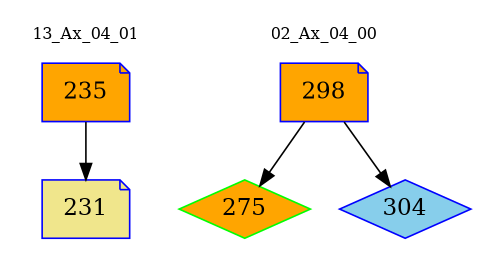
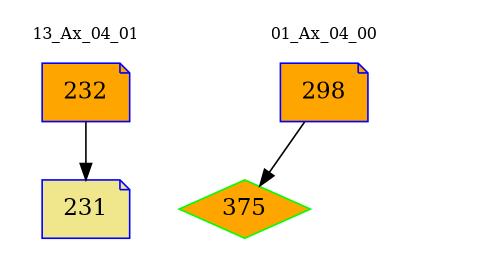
cluster "02_Ax_04_00": label "02_Ax_04_00" -> "01_Ax_04_00"
node "235": label "235" -> "232"
node "275": label "275" -> "375"
node "304": removed
